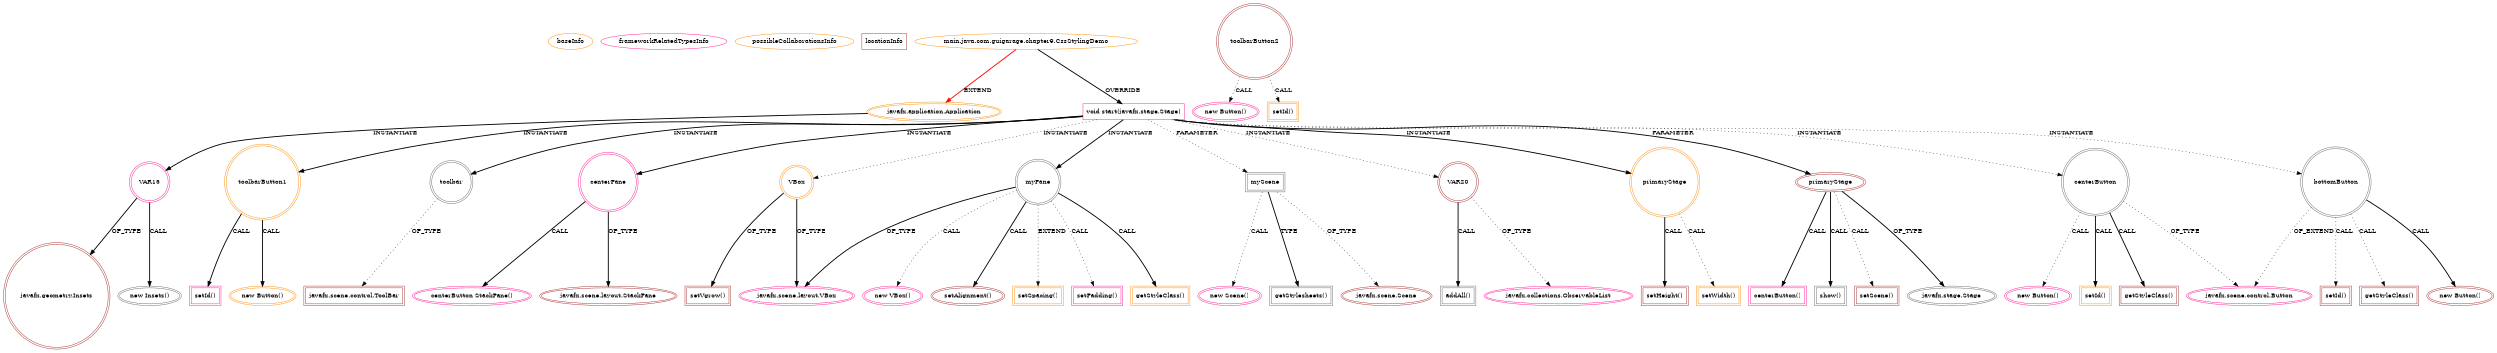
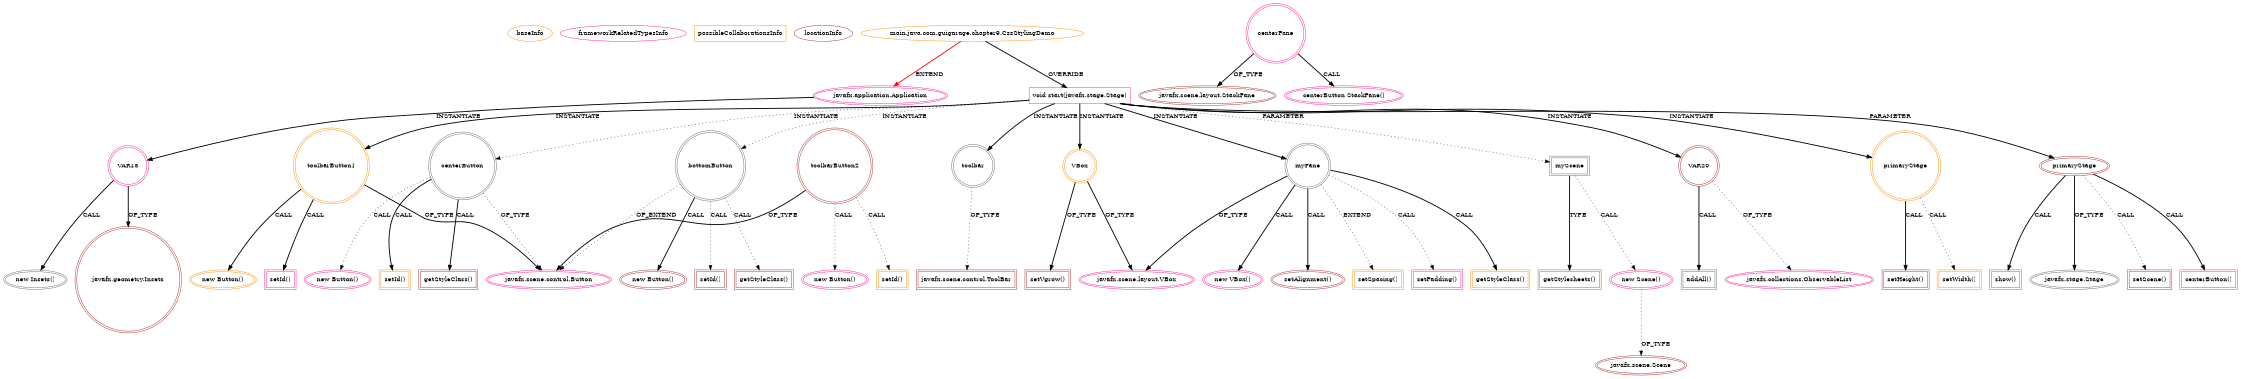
node "possibleCollaborationsInfo": shape ellipse -> box
node "locationInfo": shape box -> ellipse
node "javafx.application.Application": color darkorange -> deeppink
edge "void start(javafx.stage.Stage)" -> "centerPane": removed, label "INSTANTIATE"
edge "void start(javafx.stage.Stage)" -> "VAR20": style dotted -> bold
edge "void start(javafx.stage.Stage)" -> "VBox": style dotted -> bold
edge "toolbarButton2" -> "javafx.scene.control.Button": added, label "OF_TYPE"
edge "toolbarButton1" -> "javafx.scene.control.Button": added, label "OF_TYPE"
edge "myPane" -> "new VBox()": style dotted -> bold
edge "myScene" -> "javafx.scene.Scene": now "new Scene()" -> "javafx.scene.Scene"
